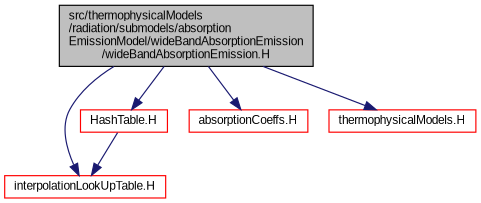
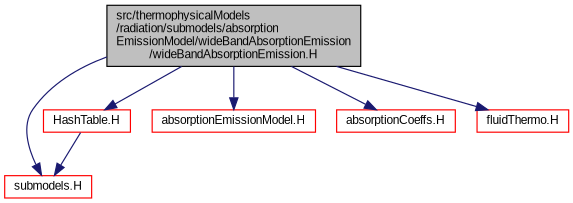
node "absorptionEmissionModel.H": added
node "thermophysicalModels.H": label "thermophysicalModels.H" -> "fluidThermo.H"
node "interpolationLookUpTable.H": label "interpolationLookUpTable.H" -> "submodels.H"
